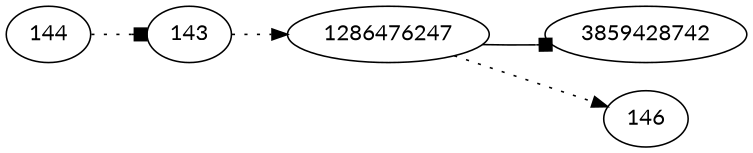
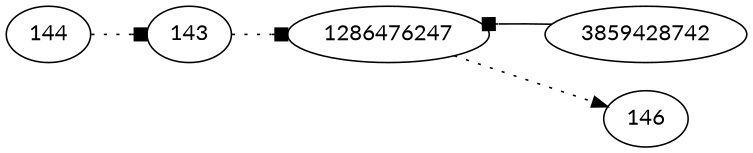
edge "143" -> "1286476247": arrowhead normal -> box
edge "1286476247" -> "3859428742": reversed
